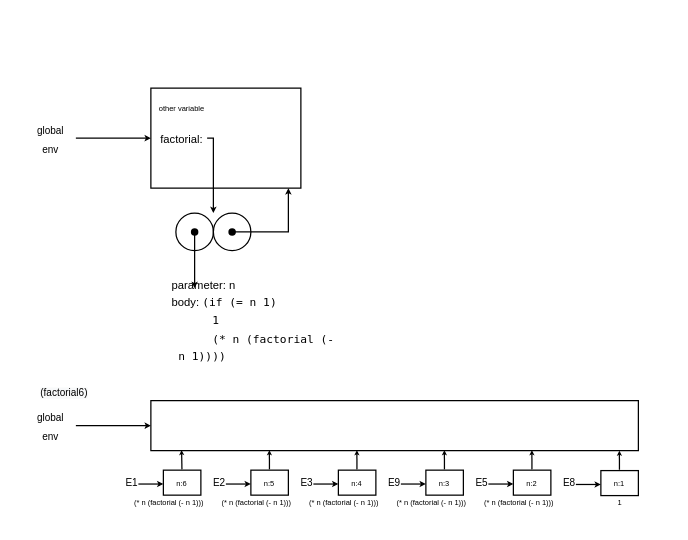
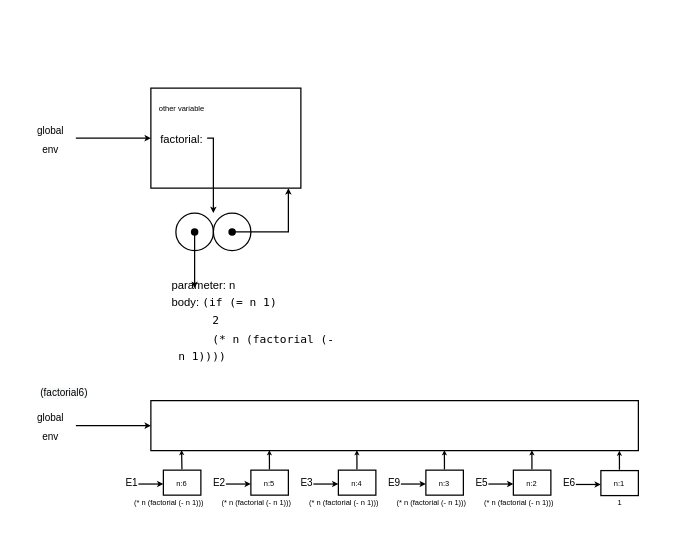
node "parameter: n body: (if (= n 1) 1 (* n (factorial (- n 1))))": label "parameter: n body: (if (= n 1) 1 (* n (factorial (- n 1))))" -> "parameter: n body: (if (= n 1) 2 (* n (factorial (- n 1))))"
node "E8": label "E8" -> "E6"
